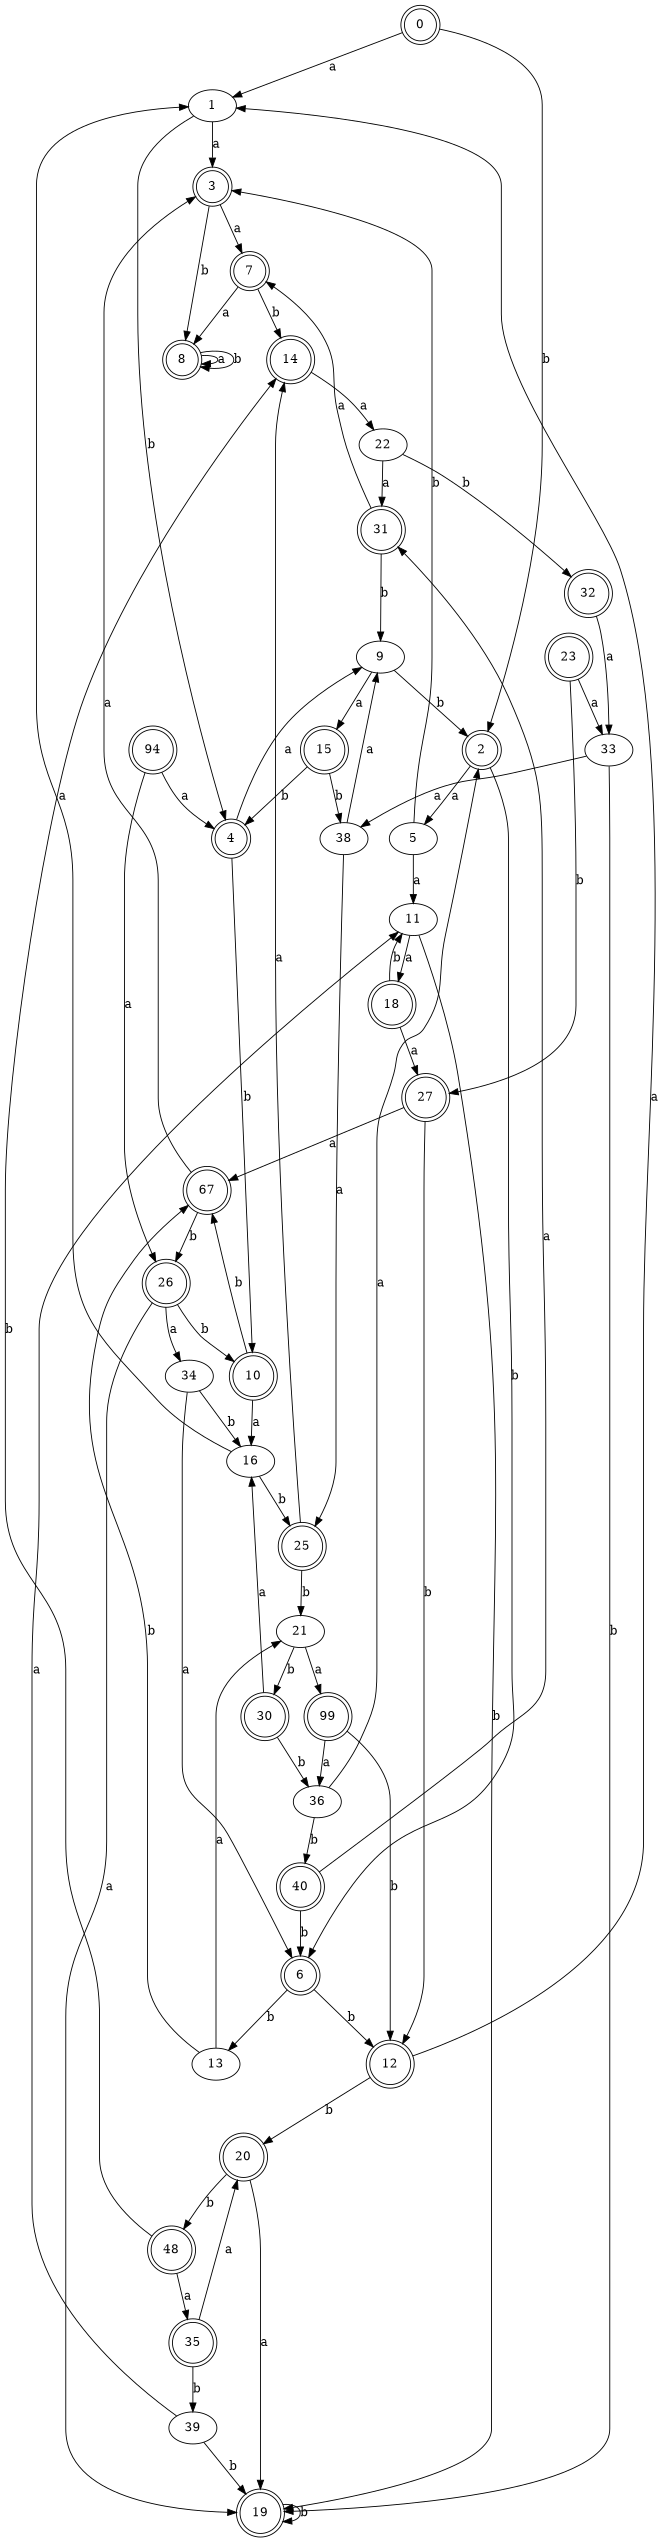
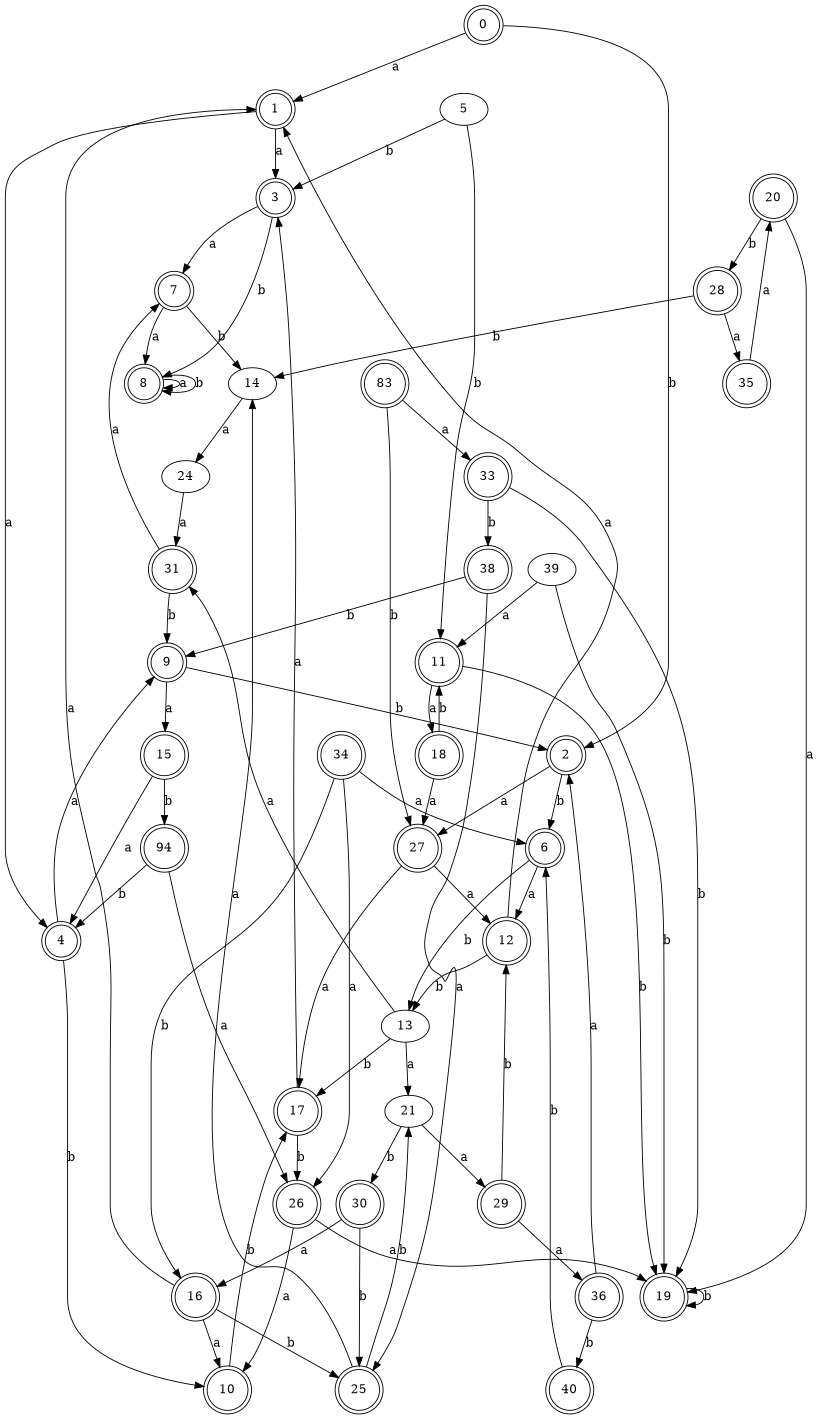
node "1": shape ellipse -> doublecircle
node "14": shape doublecircle -> ellipse
edge "1" -> "4": label "b" -> "a"
node "22": label "22" -> "24"
node "32": removed
node "9": shape ellipse -> doublecircle
node "23": label "23" -> "83"
edge "38" -> "9": label "a" -> "b"
node "33": shape ellipse -> doublecircle
edge "2" -> "5": now "2" -> "27"
edge "15" -> "38": now "15" -> "94"
edge "94" -> "4": label "a" -> "b"
edge "15" -> "4": label "b" -> "a"
edge "33" -> "38": label "a" -> "b"
node "38": shape ellipse -> doublecircle
edge "5" -> "11": label "a" -> "b"
node "11": shape ellipse -> doublecircle
node "67": label "67" -> "17"
edge "40" -> "31": now "13" -> "31"
edge "26" -> "10": label "b" -> "a"
edge "26" -> "34": reversed
node "34": shape ellipse -> doublecircle
edge "10" -> "16": reversed
node "16": shape ellipse -> doublecircle
edge "27" -> "12": label "b" -> "a"
node "99": label "99" -> "29"
edge "30" -> "36": now "30" -> "25"
node "36": shape ellipse -> doublecircle
edge "6" -> "12": label "b" -> "a"
edge "12" -> "20": now "12" -> "13"
node "48": label "48" -> "28"
edge "35" -> "39": removed, label "b"
